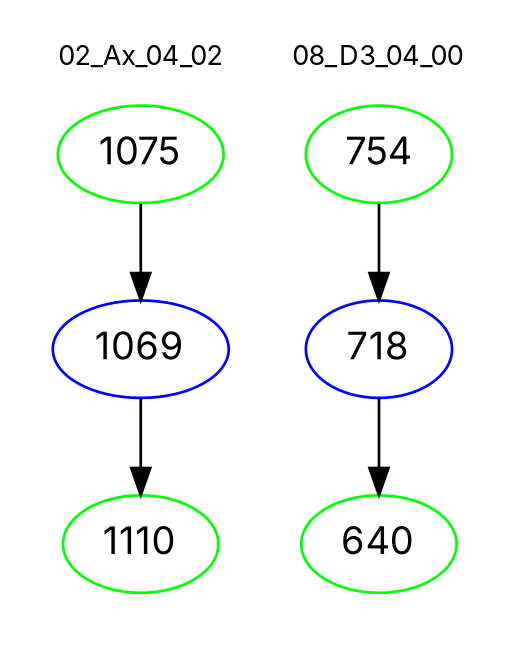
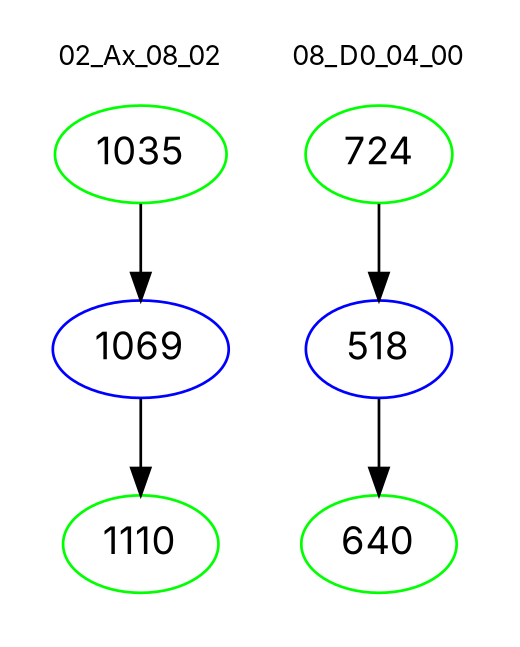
cluster "02_Ax_04_02": label "02_Ax_04_02" -> "02_Ax_08_02"
cluster "08_D3_04_00": label "08_D3_04_00" -> "08_D0_04_00"
node "1075": label "1075" -> "1035"
node "754": label "754" -> "724"
node "718": label "718" -> "518"
